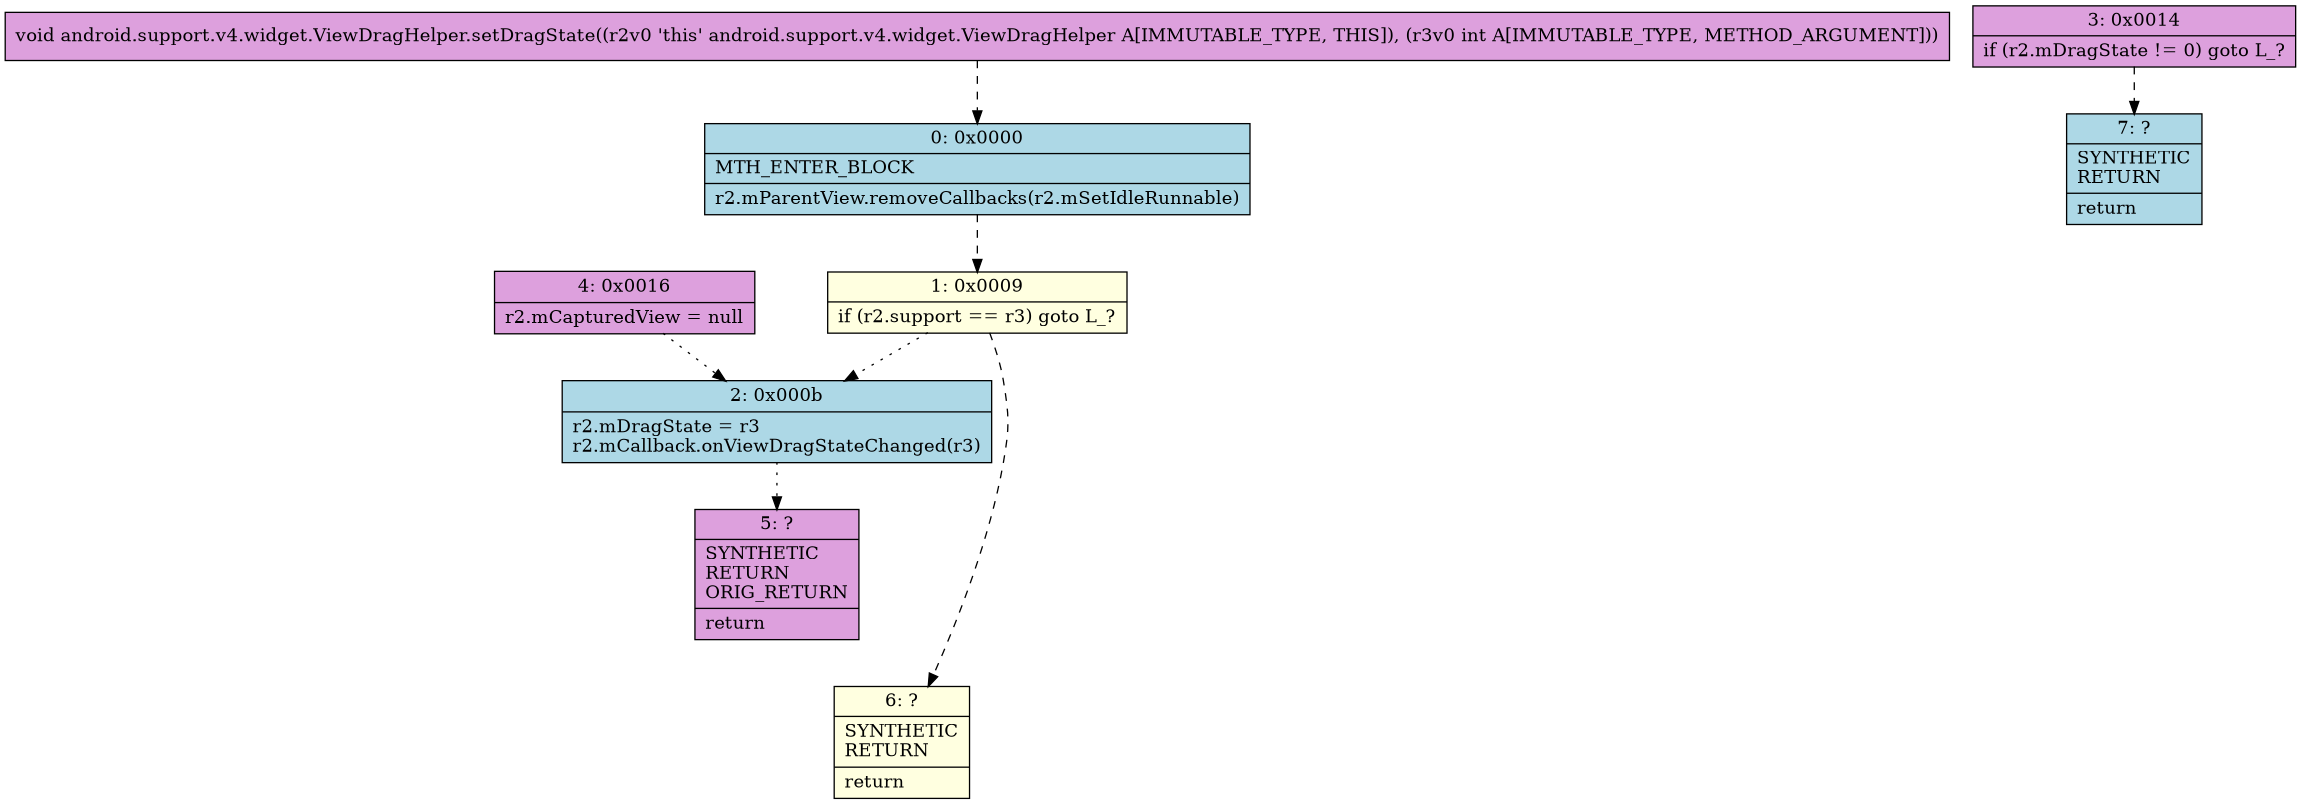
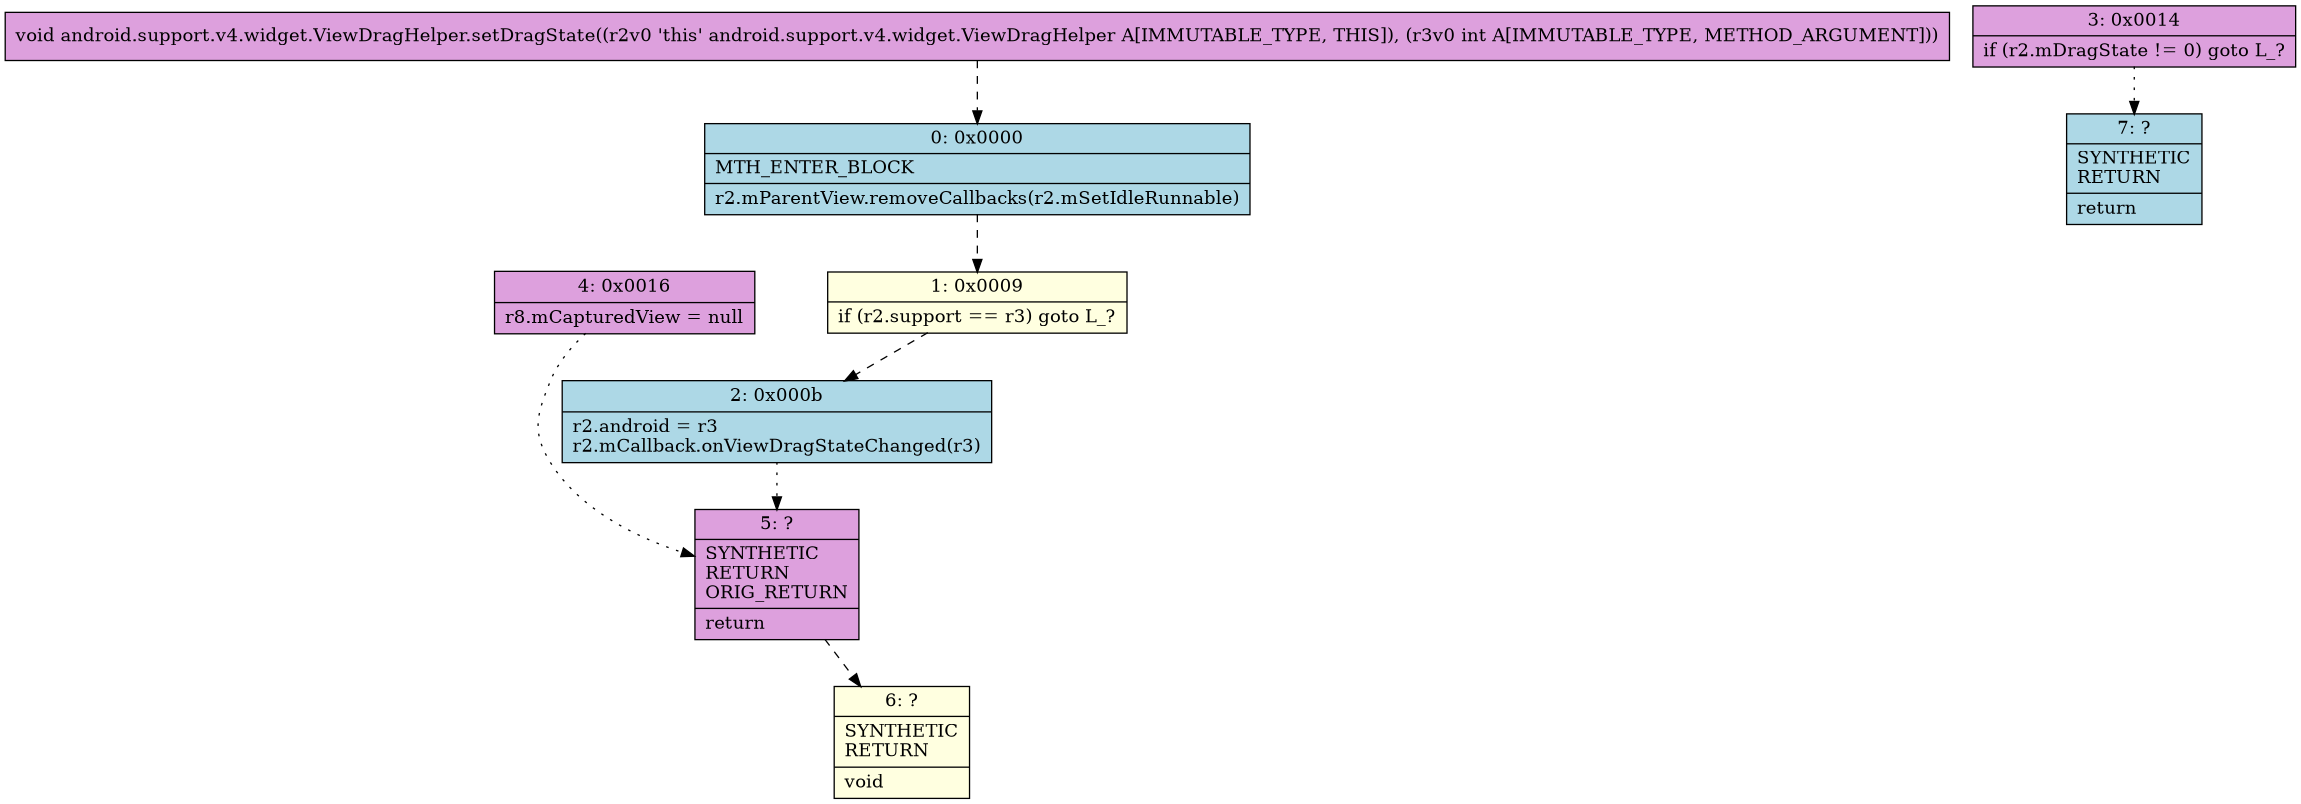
edge "3: 0x0014" -> "7: ?": style dashed -> dotted
node "4: 0x0016": text "r2.mCapturedView = null" -> "r8.mCapturedView = null"
edge "4: 0x0016" -> "2: 0x000b": now "4: 0x0016" -> "5: ?"
edge "1: 0x0009" -> "2: 0x000b": style dotted -> dashed
node "2: 0x000b": text "r2.mDragState = r3" -> "r2.android = r3"
edge "1: 0x0009" -> "6: ?": now "5: ?" -> "6: ?"
node "6: ?": text "return" -> "void"
